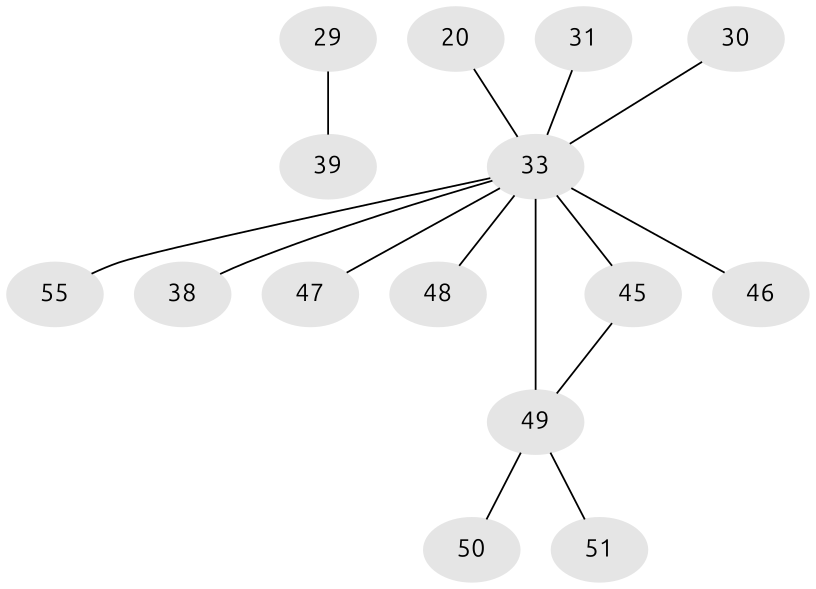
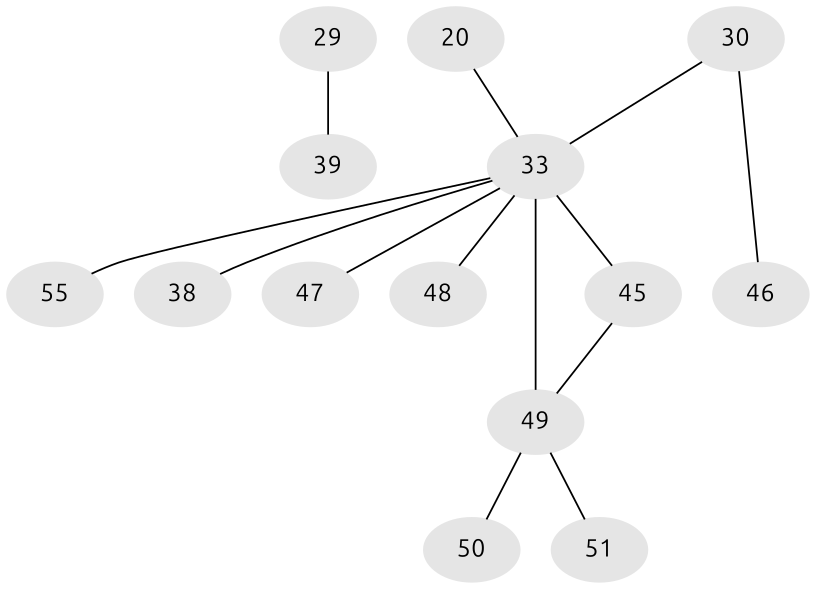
node "31": removed
edge "33" -- "46": now "30" -- "46"
